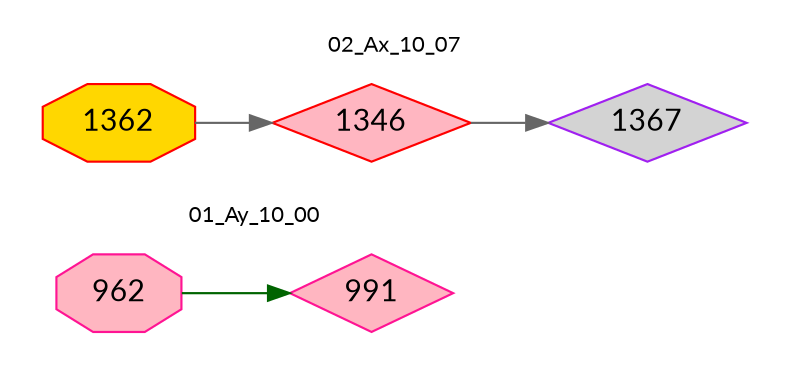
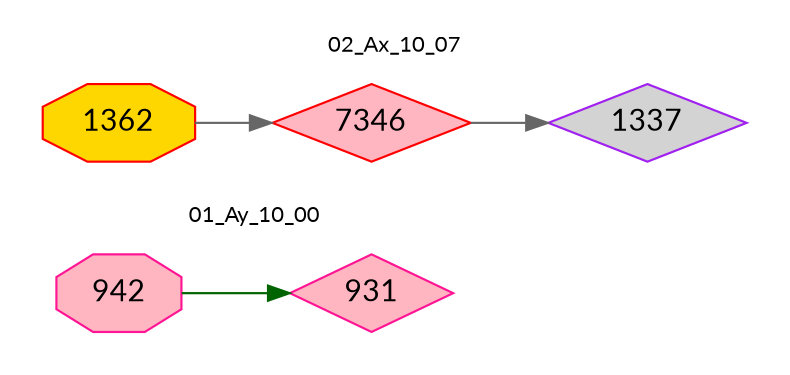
node "1346": label "1346" -> "7346"
node "1367": label "1367" -> "1337"
node "962": label "962" -> "942"
node "991": label "991" -> "931"
